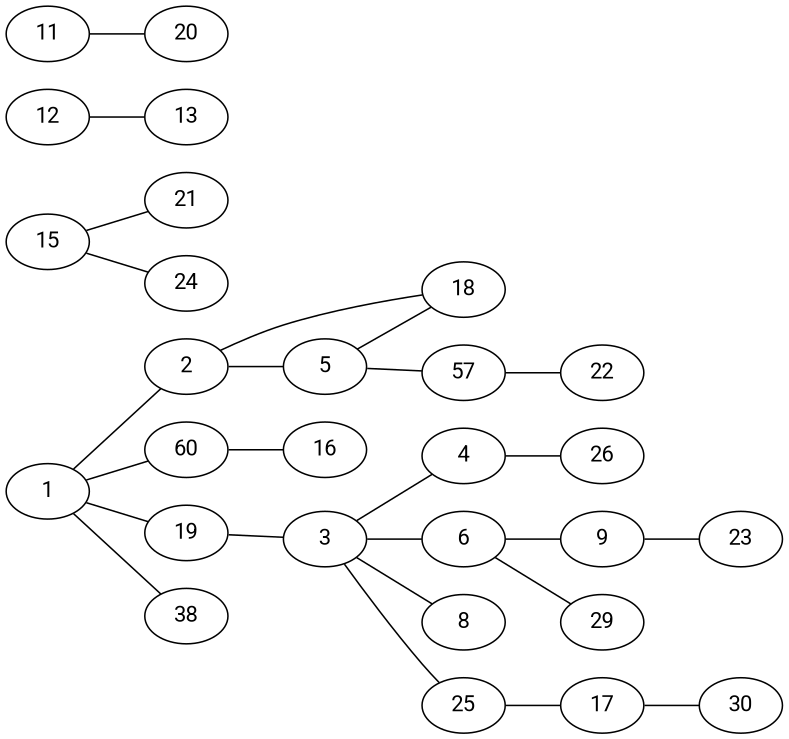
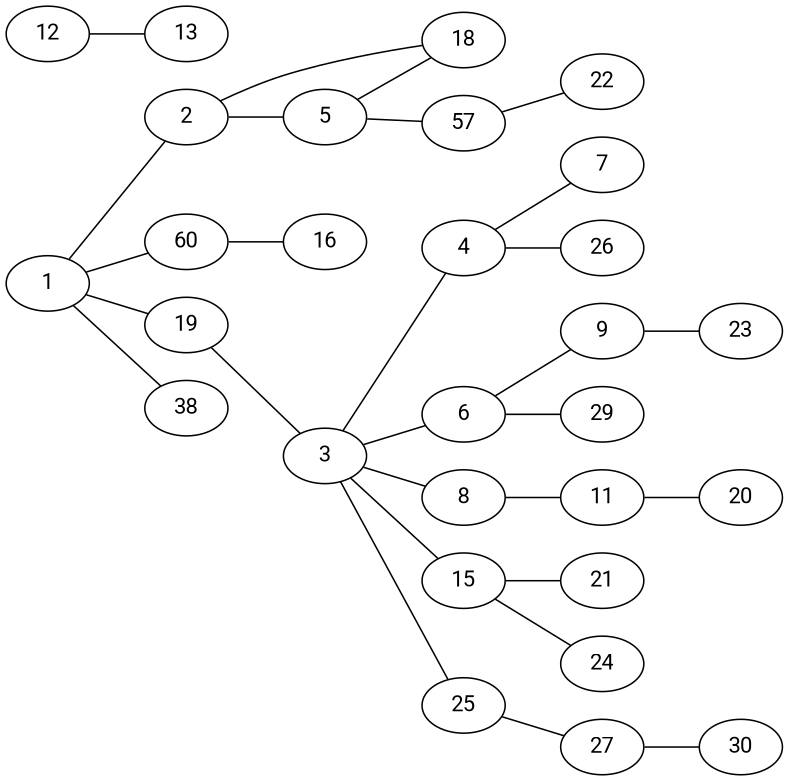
node "7": added
edge "8" -- "11": added
edge "3" -- "15": added
node "17": label "17" -> "27"
